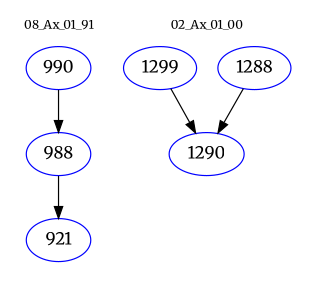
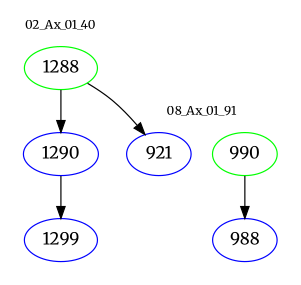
cluster "02_Ax_01_00": label "02_Ax_01_00" -> "02_Ax_01_40"
node "990": color blue -> green
node "1288": color blue -> green
edge "1299" -> "1290": reversed
edge "988" -> "921": now "1288" -> "921"
